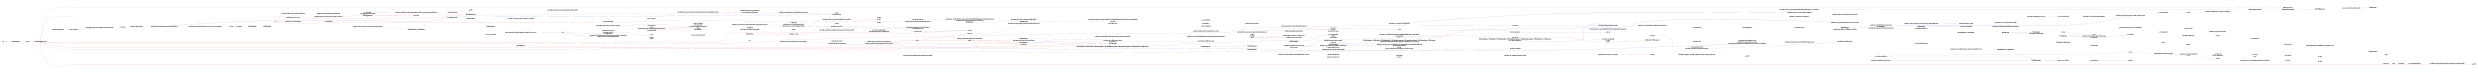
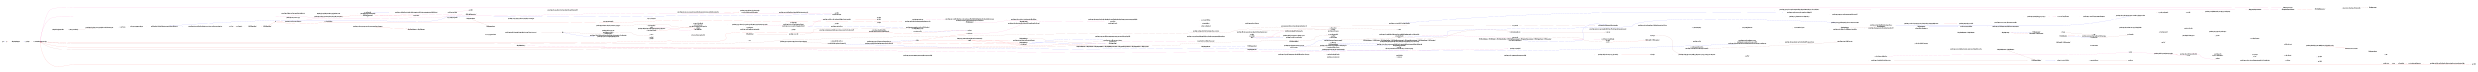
node "Jump to: [detectohub]": removed
node "Electrochemistry: Oh-oh, you know who's got things to hide!?": added
